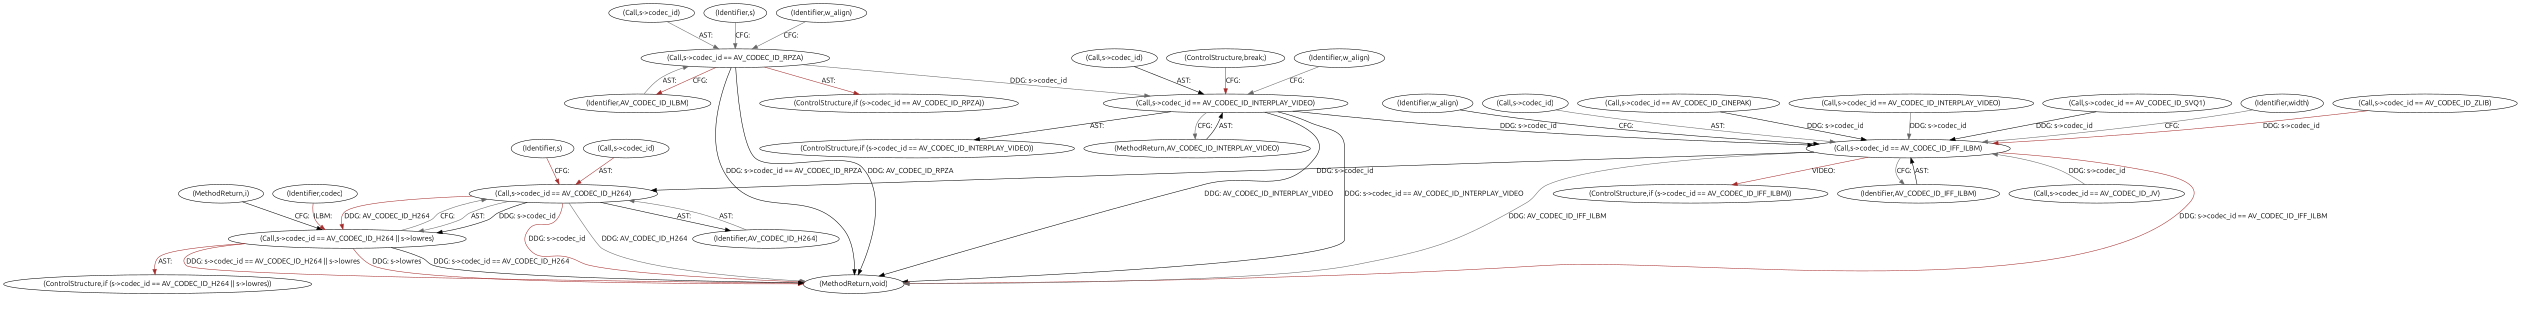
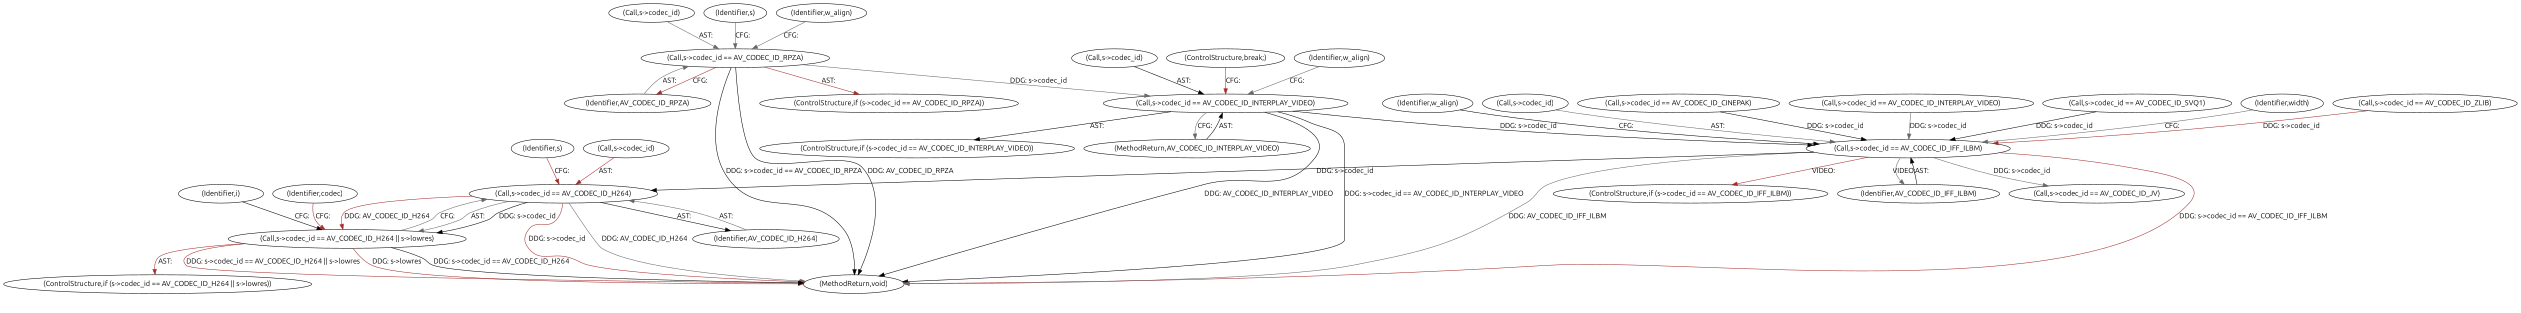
node "(Identifier,AV_CODEC_ID_ILBM)": label "(Identifier,AV_CODEC_ID_ILBM)" -> "(Identifier,AV_CODEC_ID_RPZA)"
edge "(Call,s->codec_id == AV_CODEC_ID_JV)" -> "(Call,s->codec_id == AV_CODEC_ID_IFF_ILBM)": reversed
edge "(Call,s->codec_id == AV_CODEC_ID_IFF_ILBM)" -> "(Identifier,AV_CODEC_ID_IFF_ILBM)": label "CFG: " -> "VIDEO: "
node "(MethodReturn,i)": label "(MethodReturn,i)" -> "(Identifier,i)"
edge "(Identifier,codec)" -> "(Call,s->codec_id == AV_CODEC_ID_H264 || s->lowres)": label "ILBM: " -> "CFG: "
